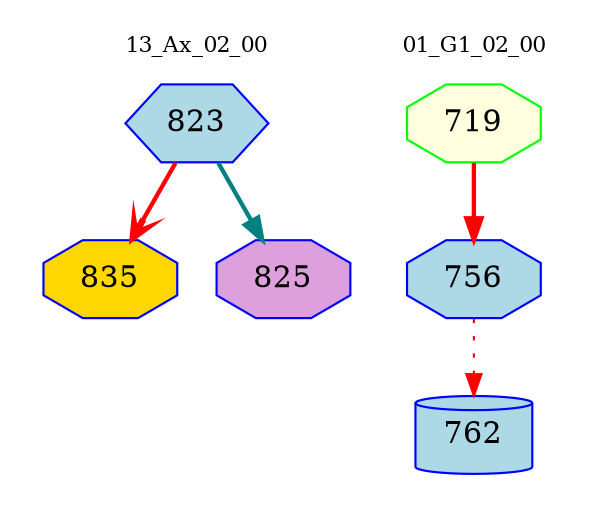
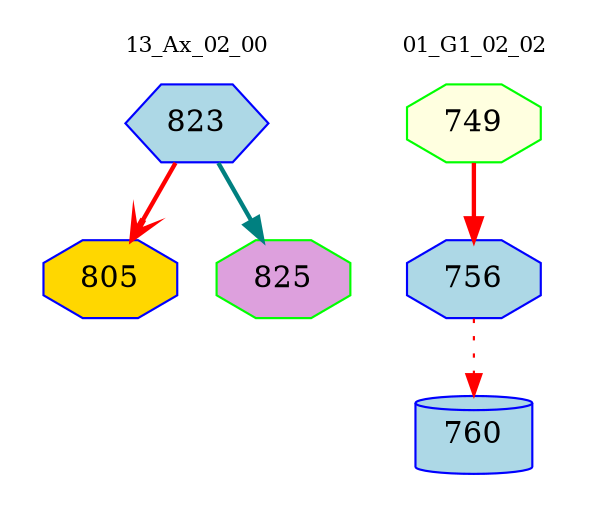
cluster "01_G1_02_00": label "01_G1_02_00" -> "01_G1_02_02"
node "719": label "719" -> "749"
node "835": label "835" -> "805"
node "825": color blue -> green
node "762": label "762" -> "760"
